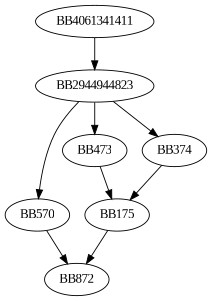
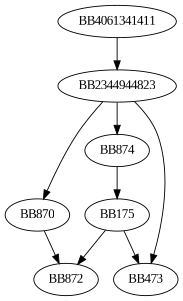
node "BB2944944823": label "BB2944944823" -> "BB2344944823"
node "BB374": label "BB374" -> "BB874"
edge "BB473" -> "BB175": reversed
node "BB570": label "BB570" -> "BB870"
